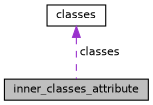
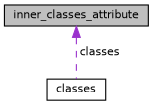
edge "inner_classes_attribute" -> "classes": reversed
